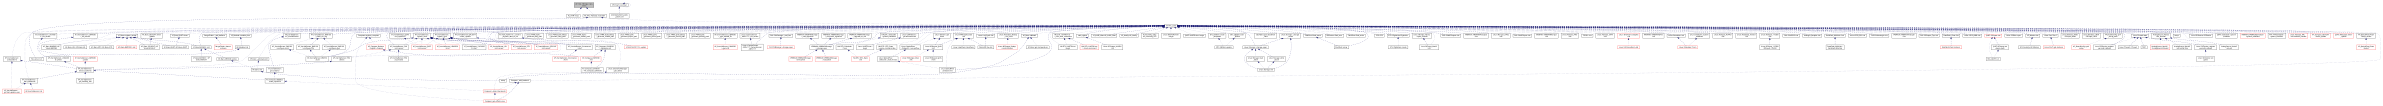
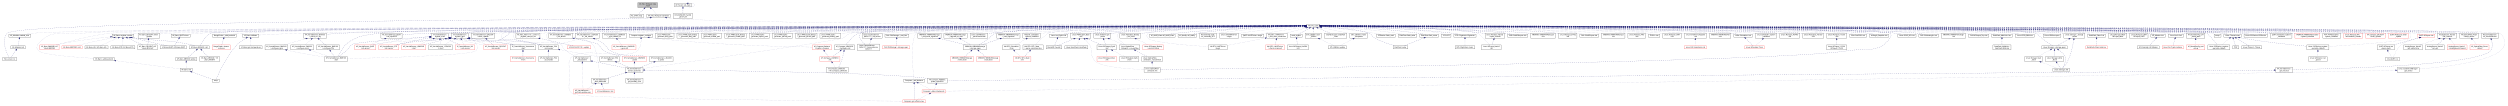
node "Linux::ToneAlarm_Raspilot ::init": color red -> black
node "AP_Baro_BMP085::AP _Baro_BMP085": color black -> red
node "Linux::UARTDriver:: begin": removed
